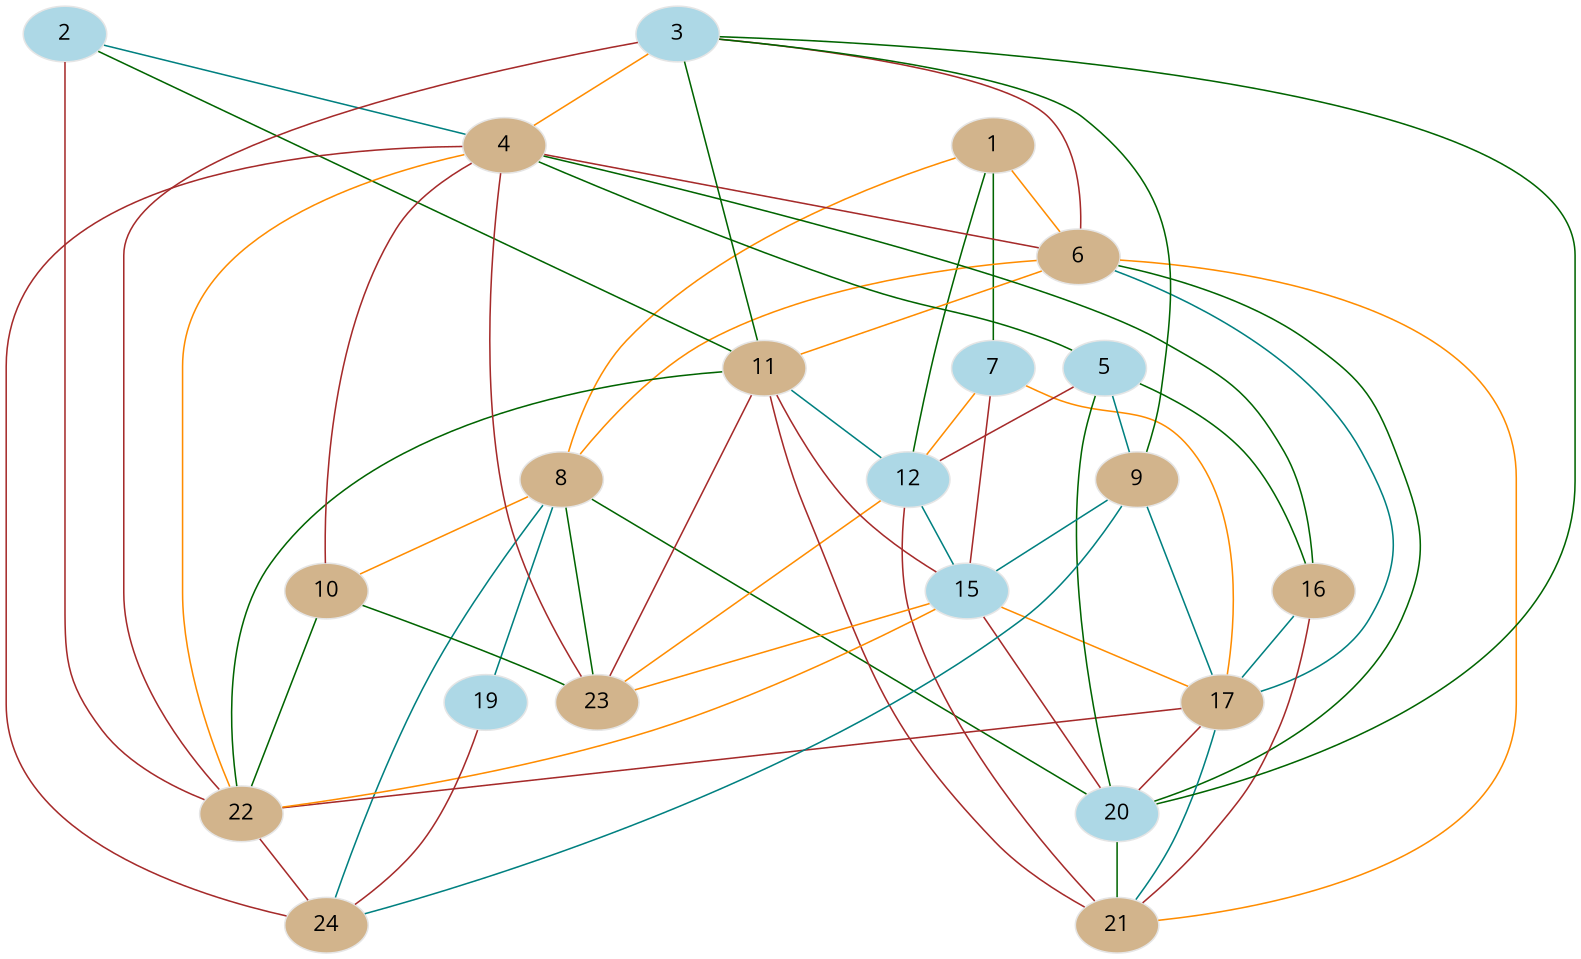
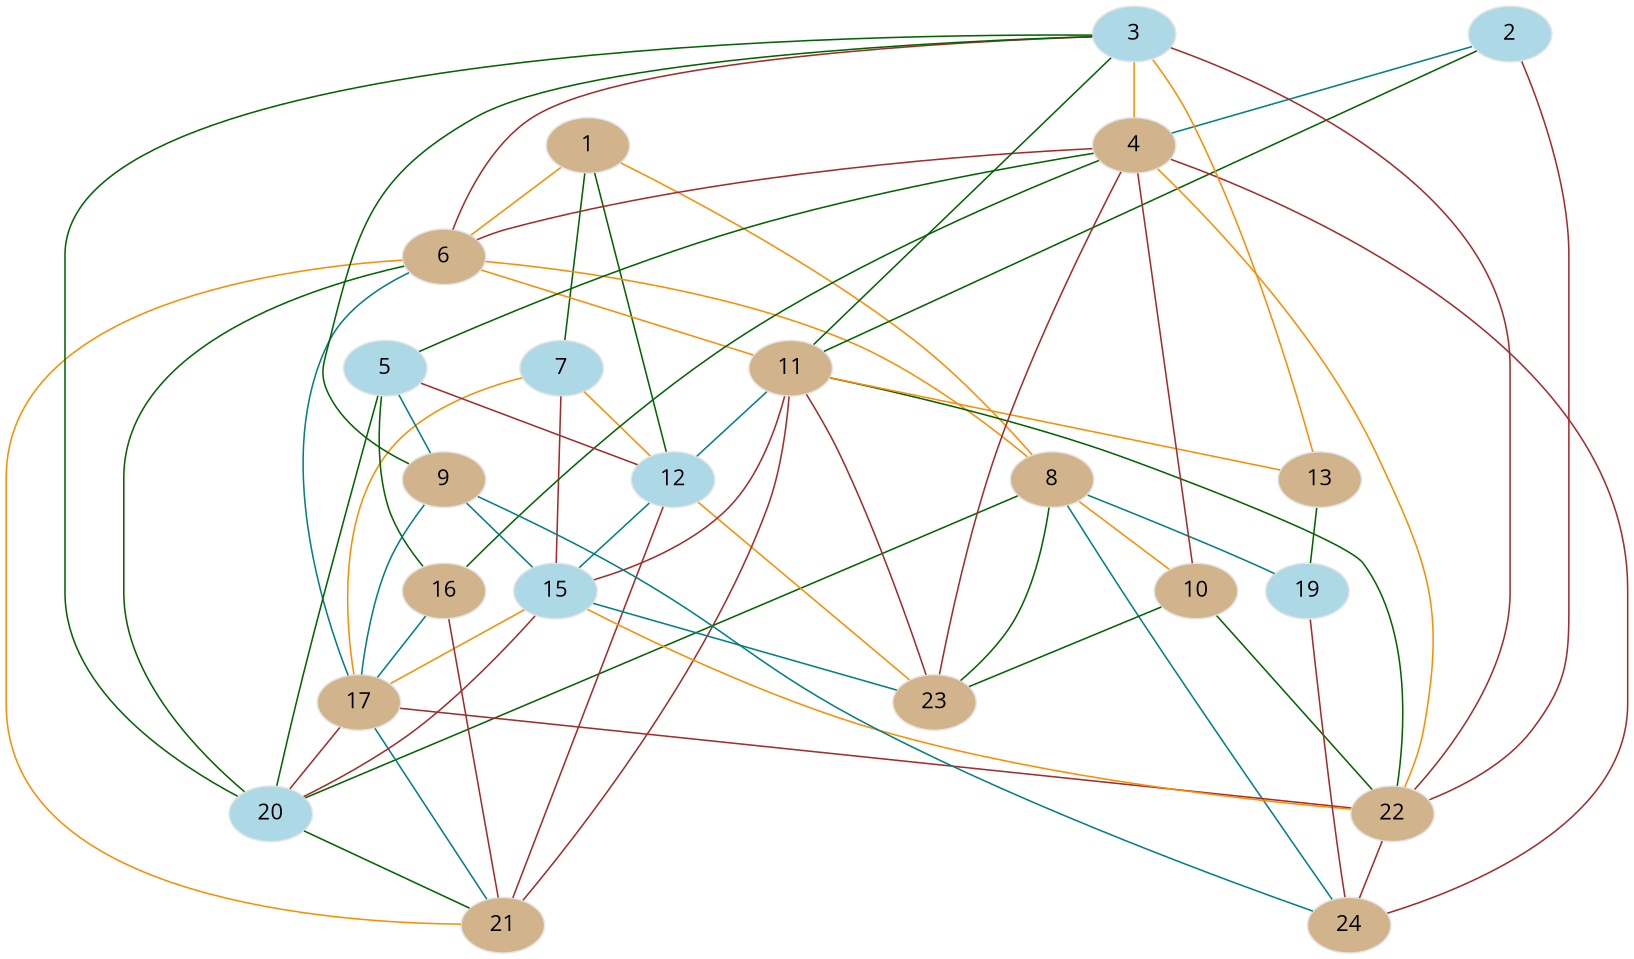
node "13": added
edge "15" -- "23": color darkorange -> teal
